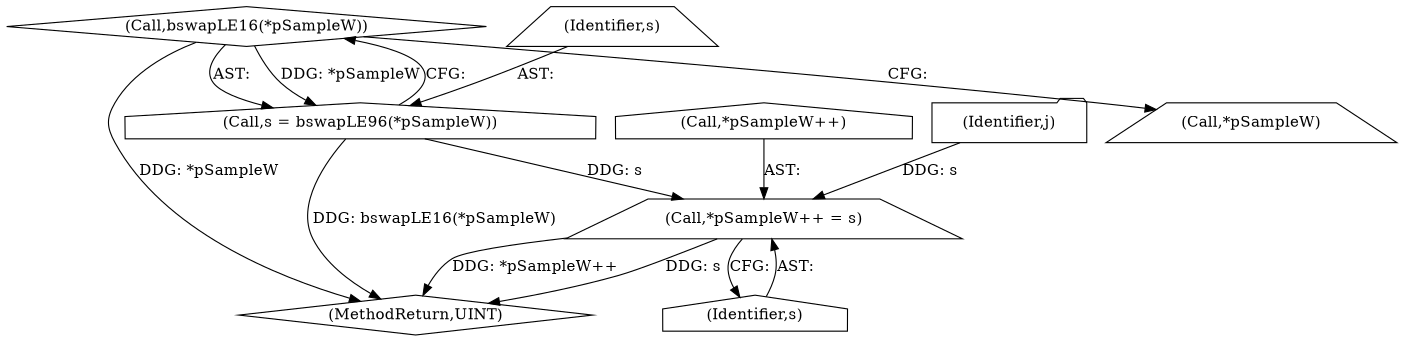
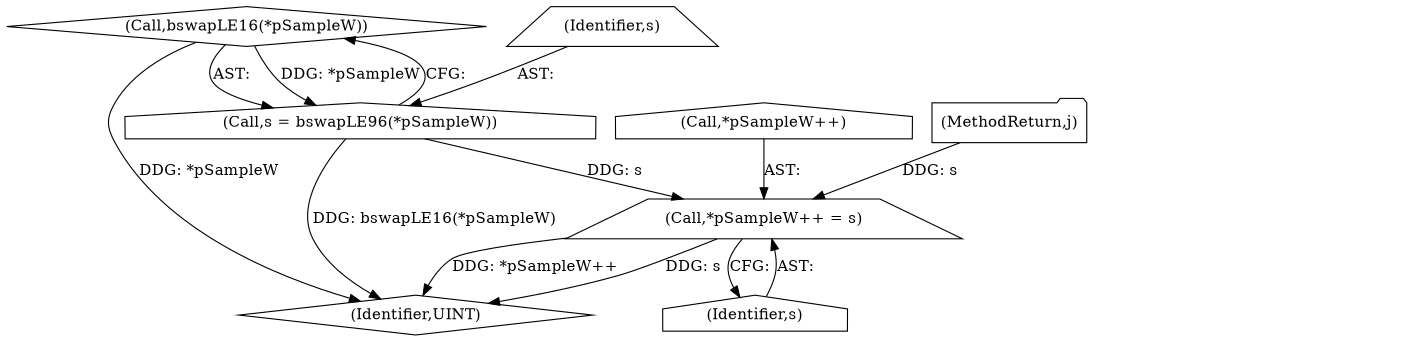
node "(Identifier,j)": label "(Identifier,j)" -> "(MethodReturn,j)"
node "(Call,*pSampleW)": removed
node "(MethodReturn,UINT)": label "(MethodReturn,UINT)" -> "(Identifier,UINT)"
